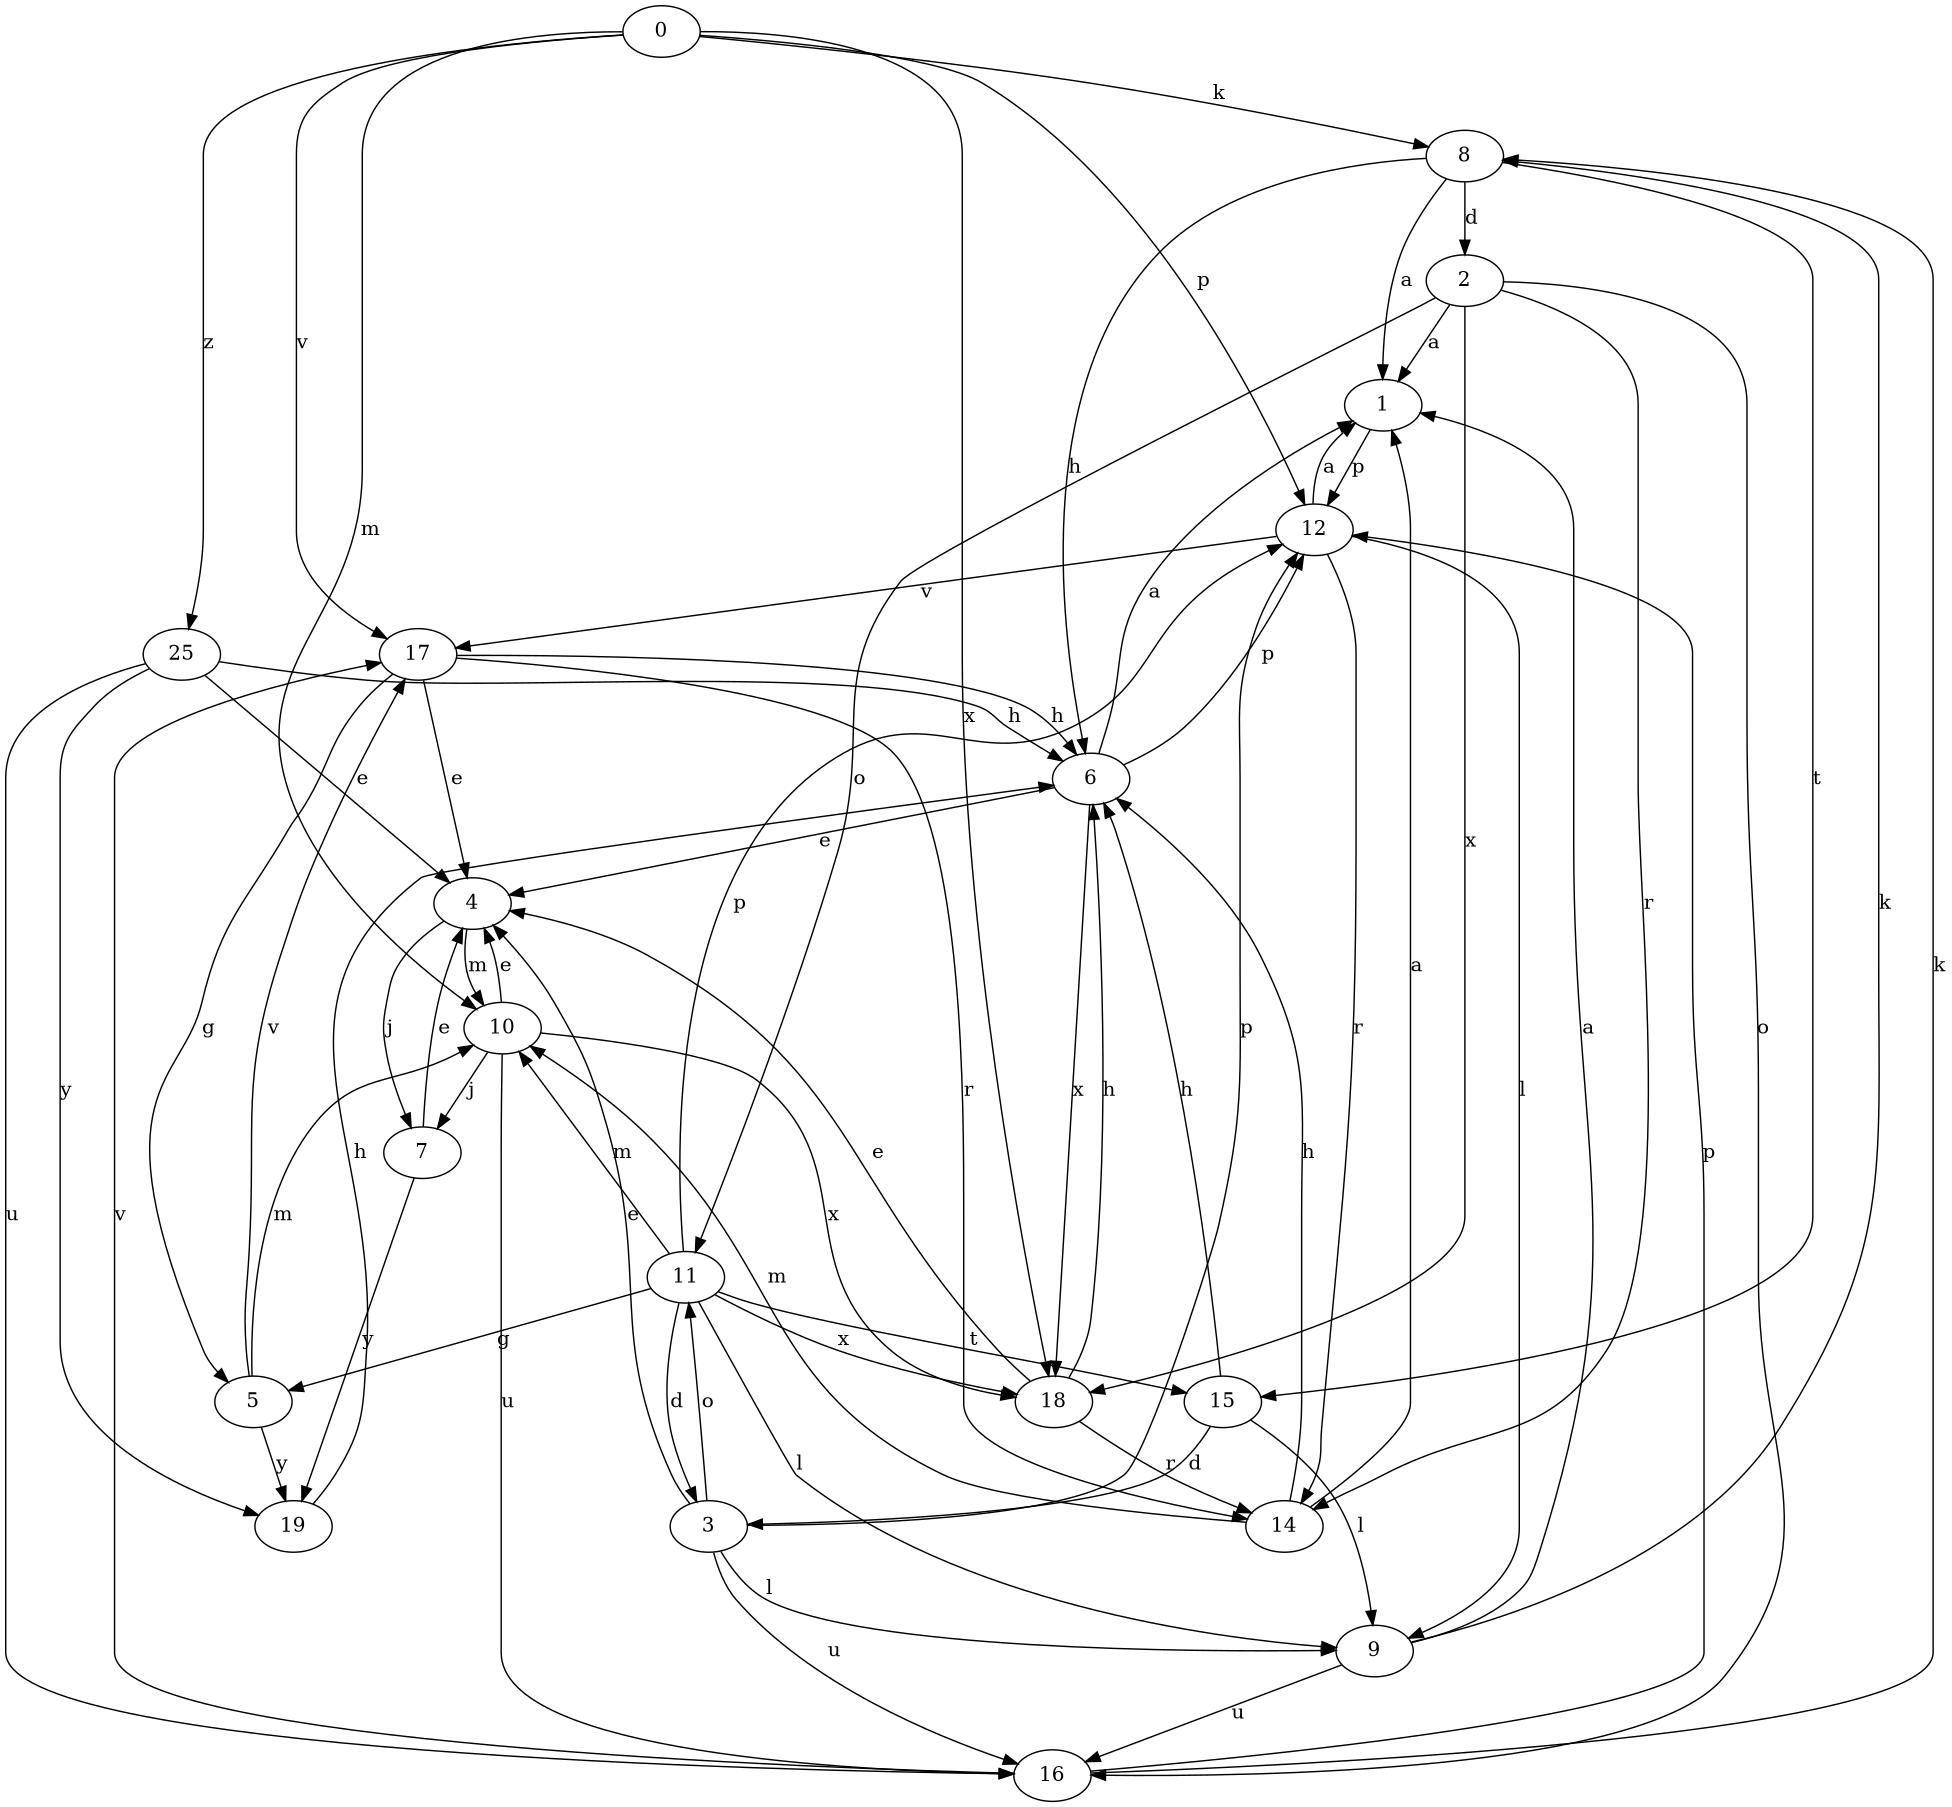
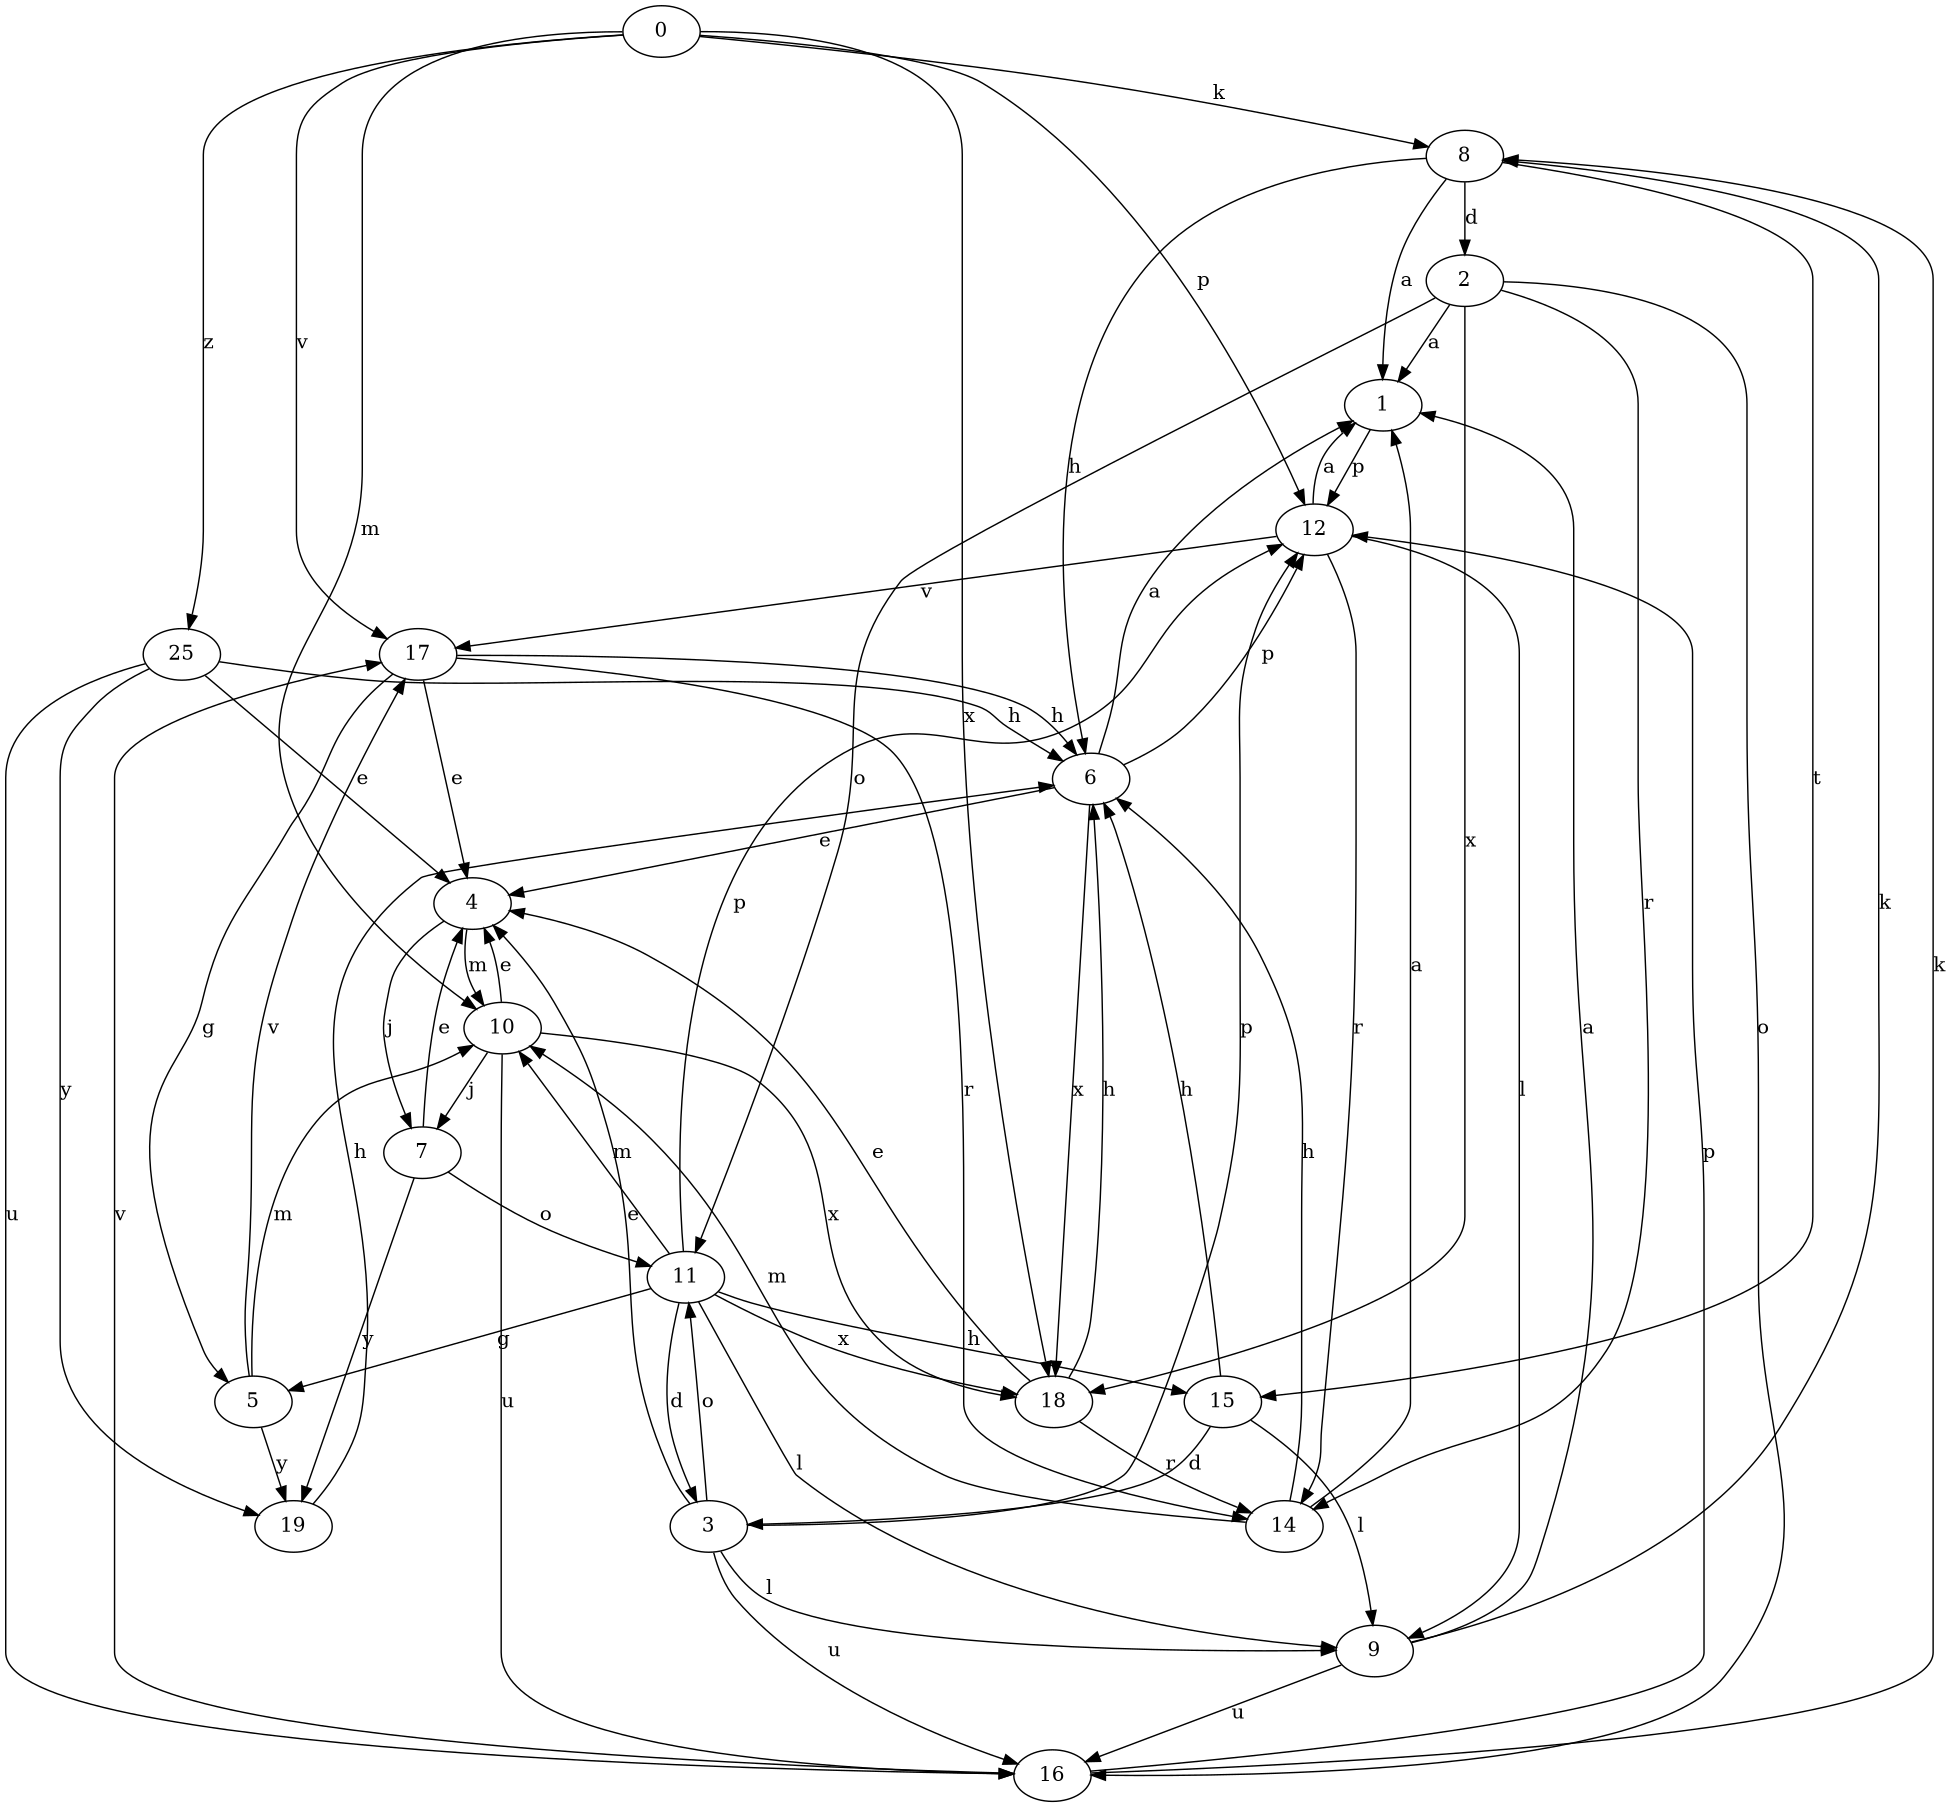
edge "7" -> "11": added, label "o"
edge "11" -> "15": label "t" -> "h"
